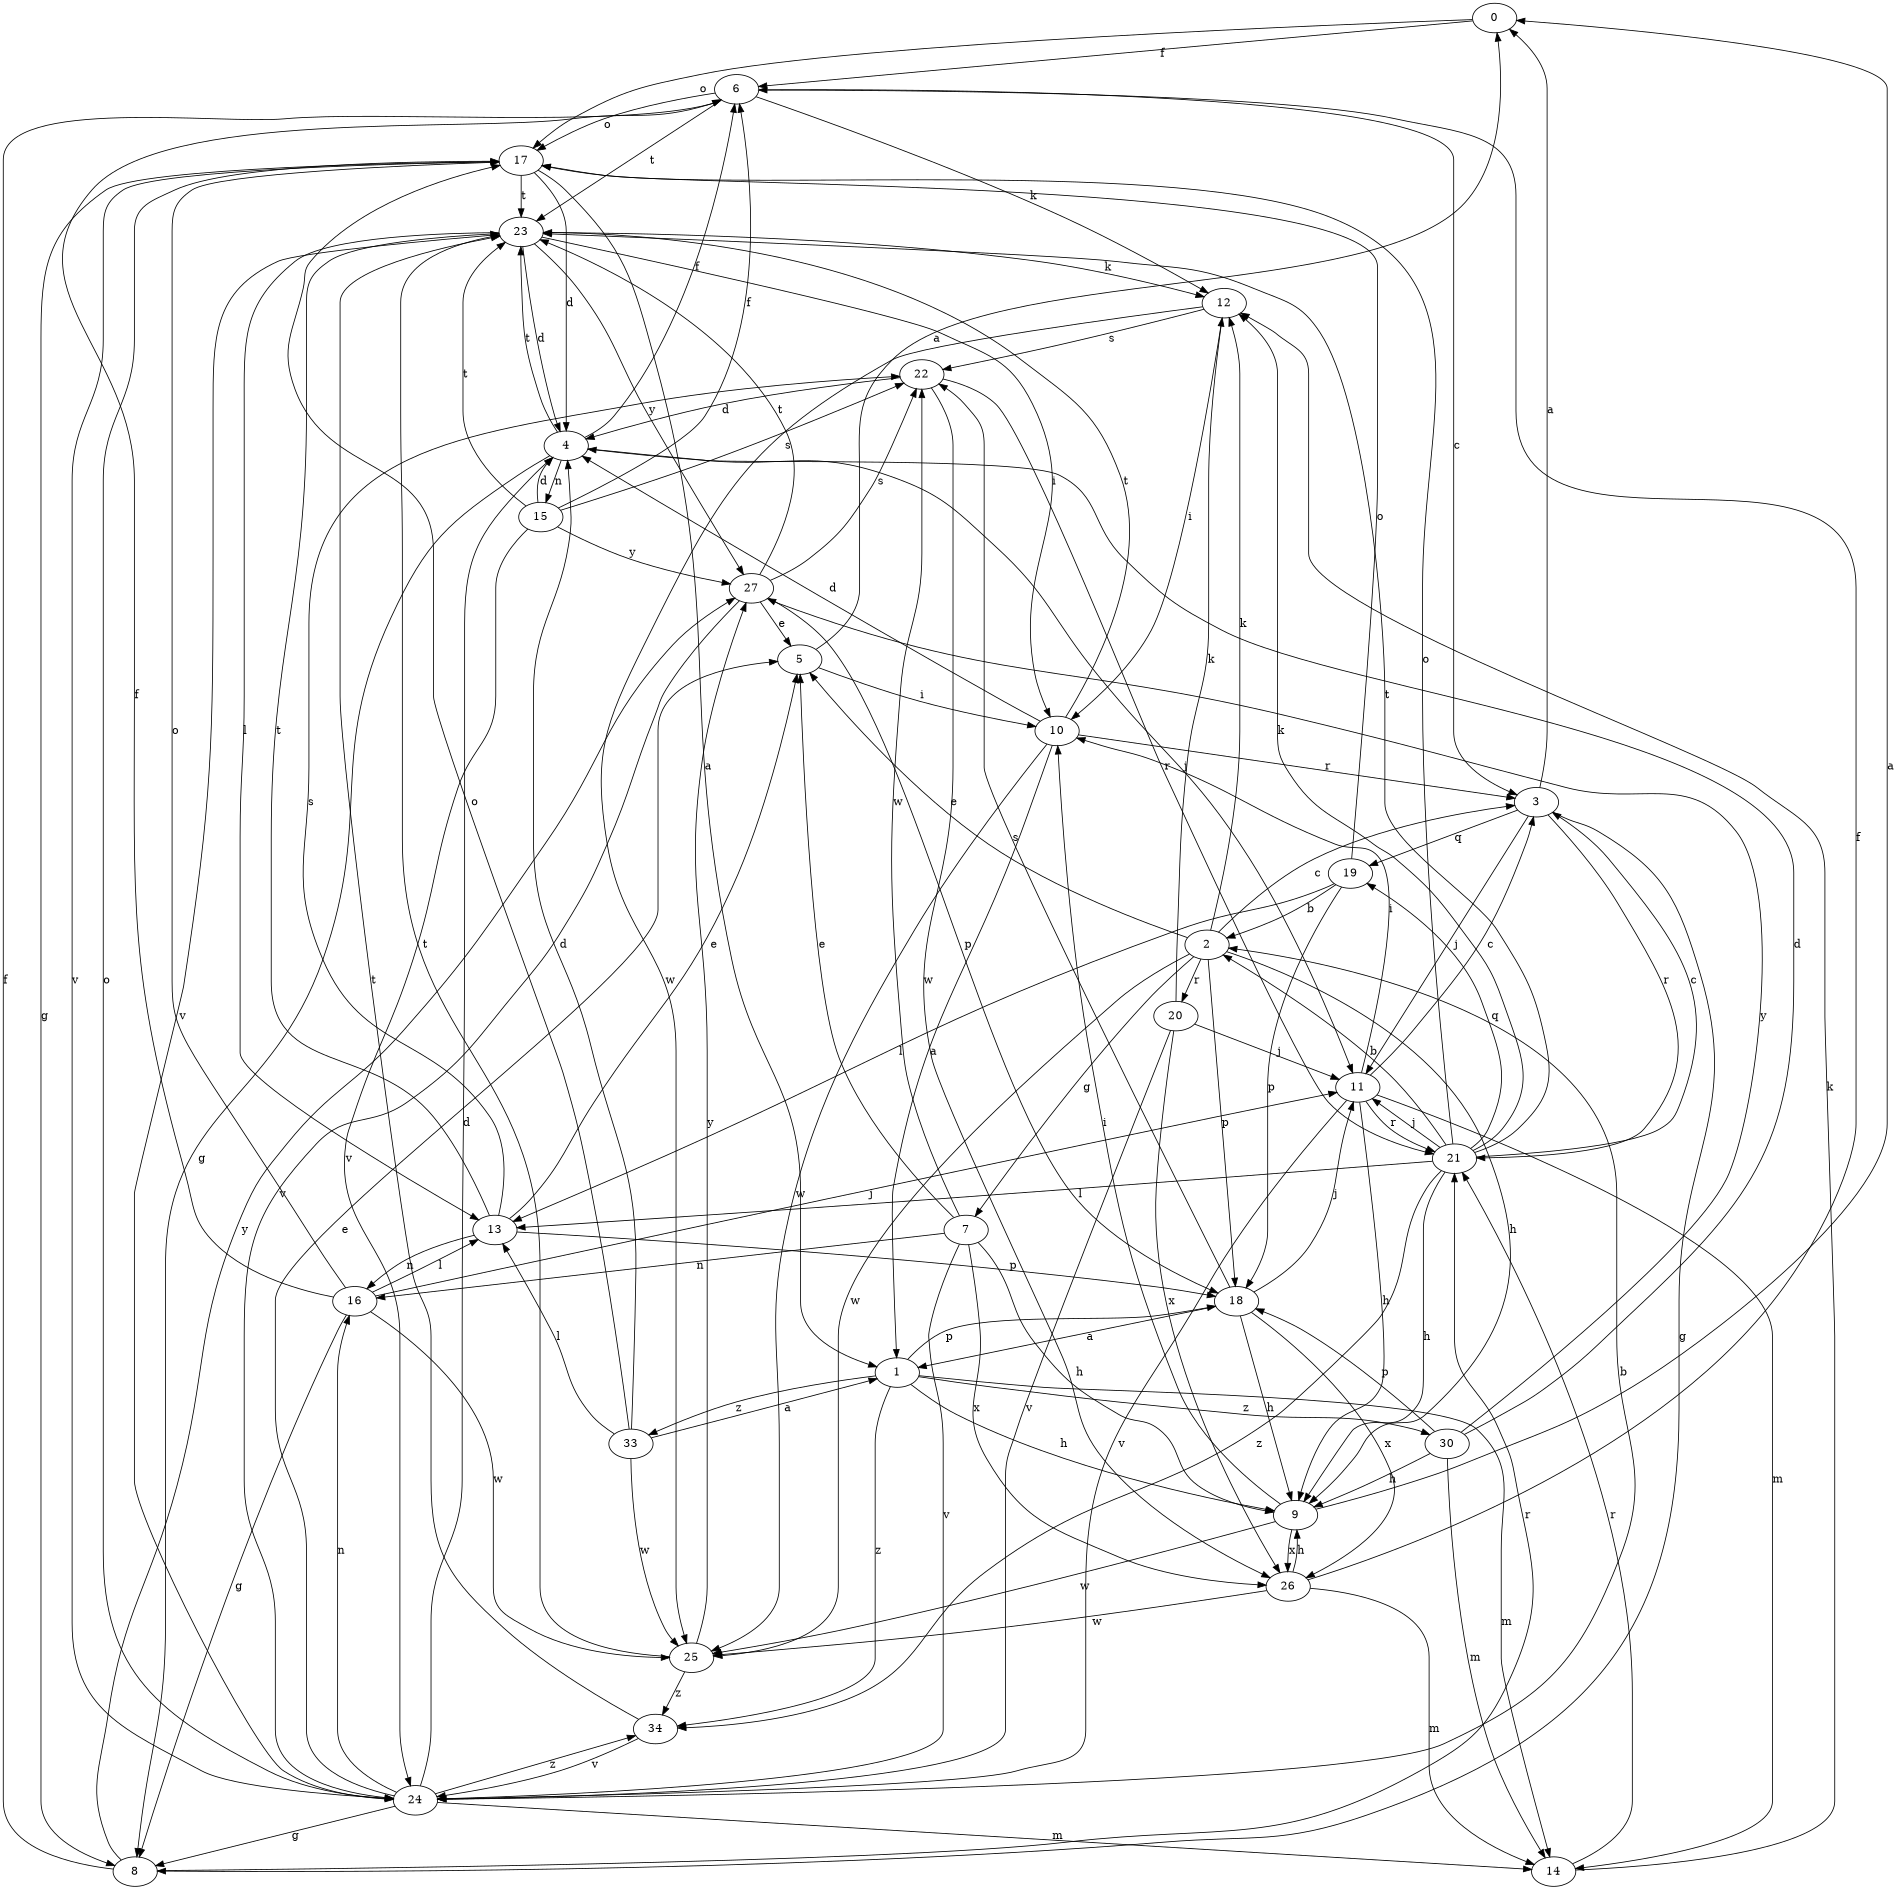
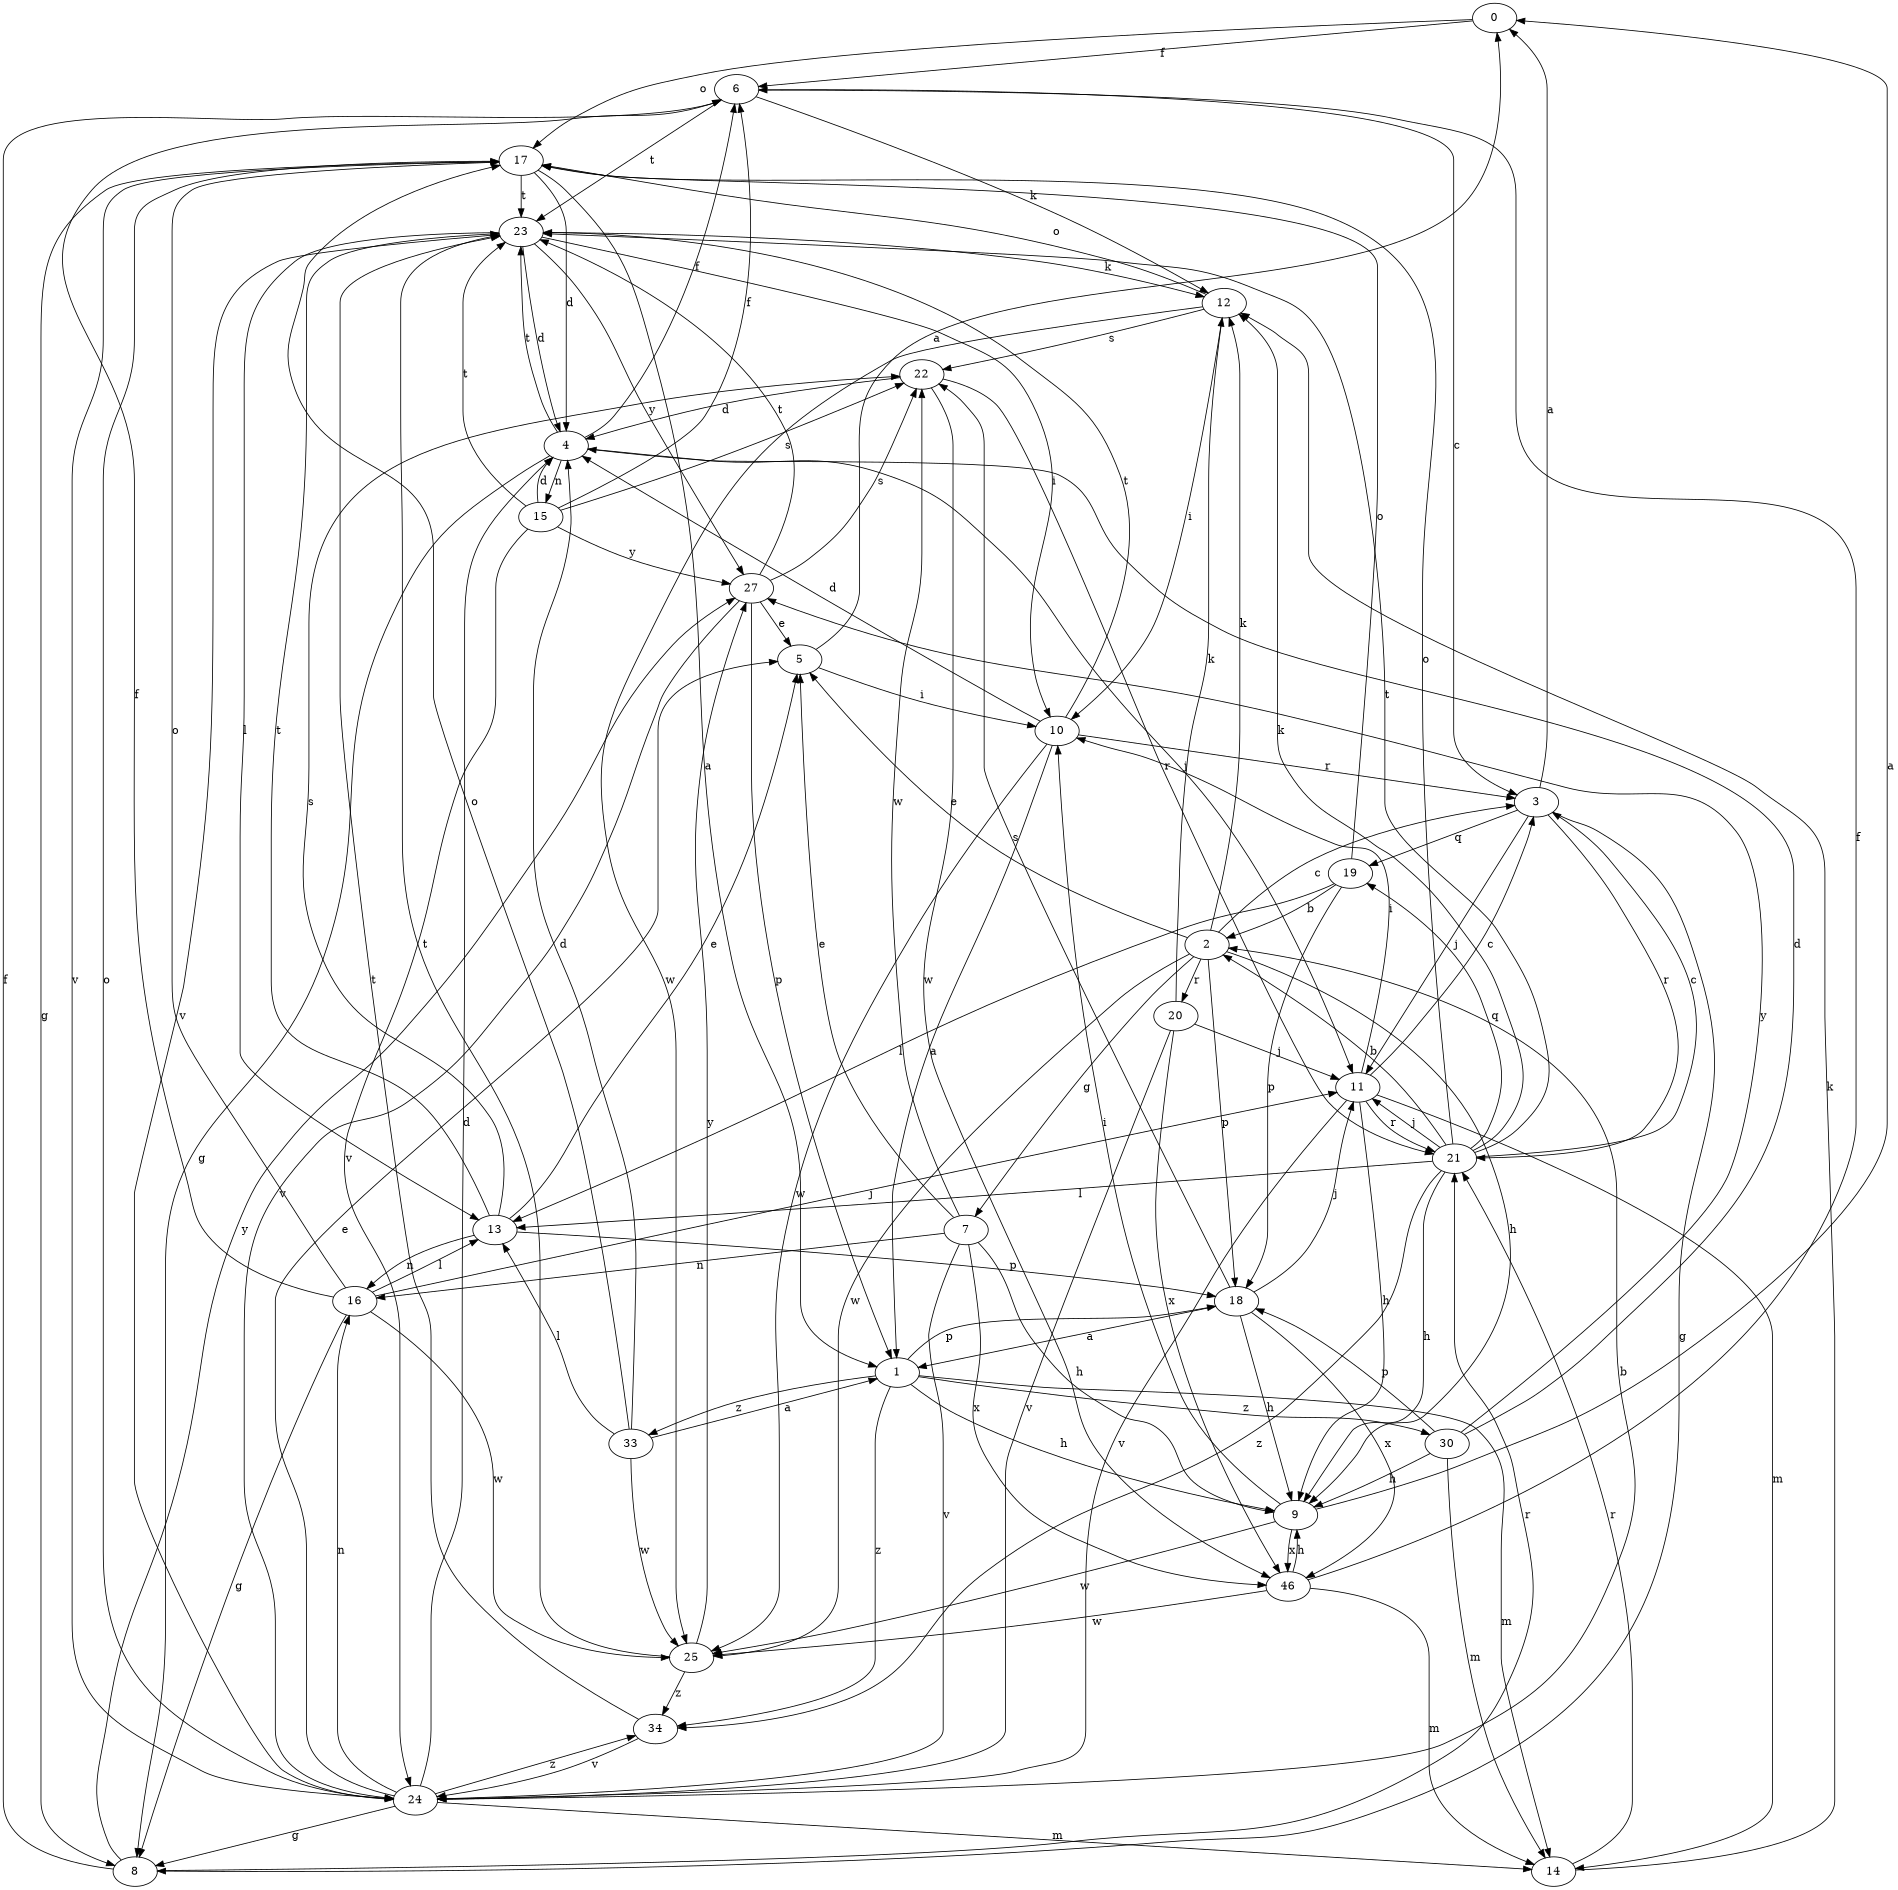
edge "6" -> "17": now "12" -> "17"
edge "27" -> "18": now "27" -> "1"
node "26": label "26" -> "46"
